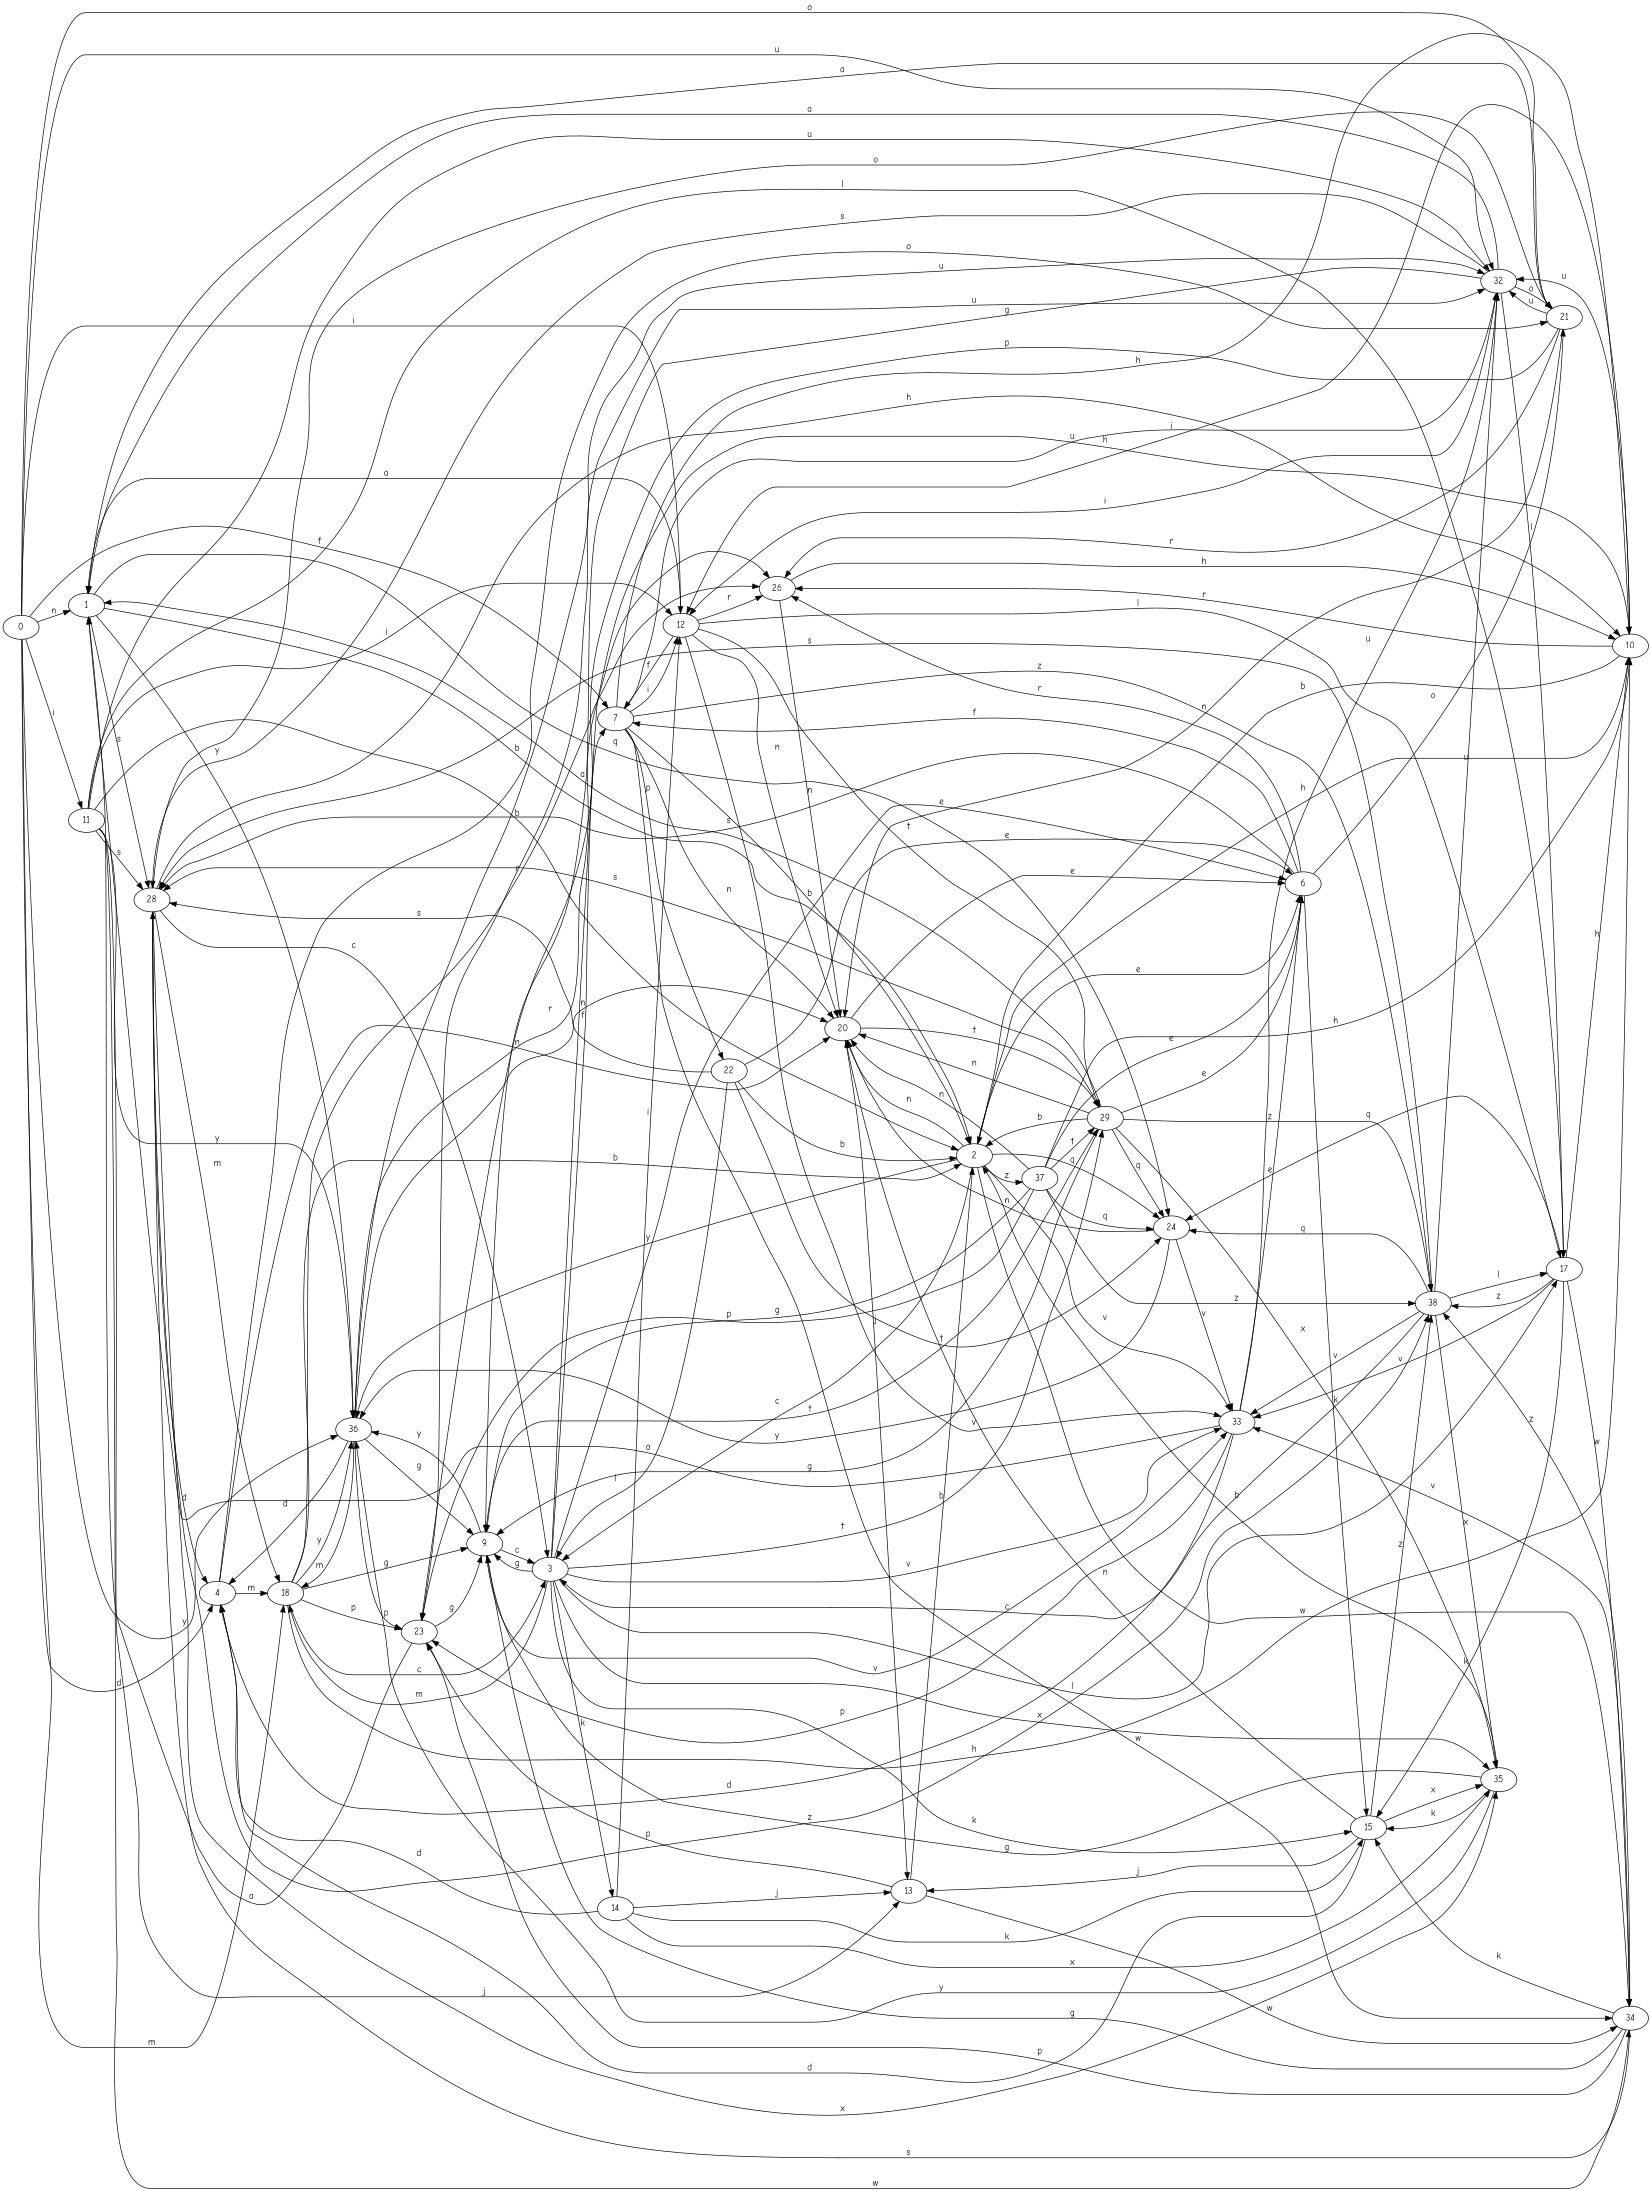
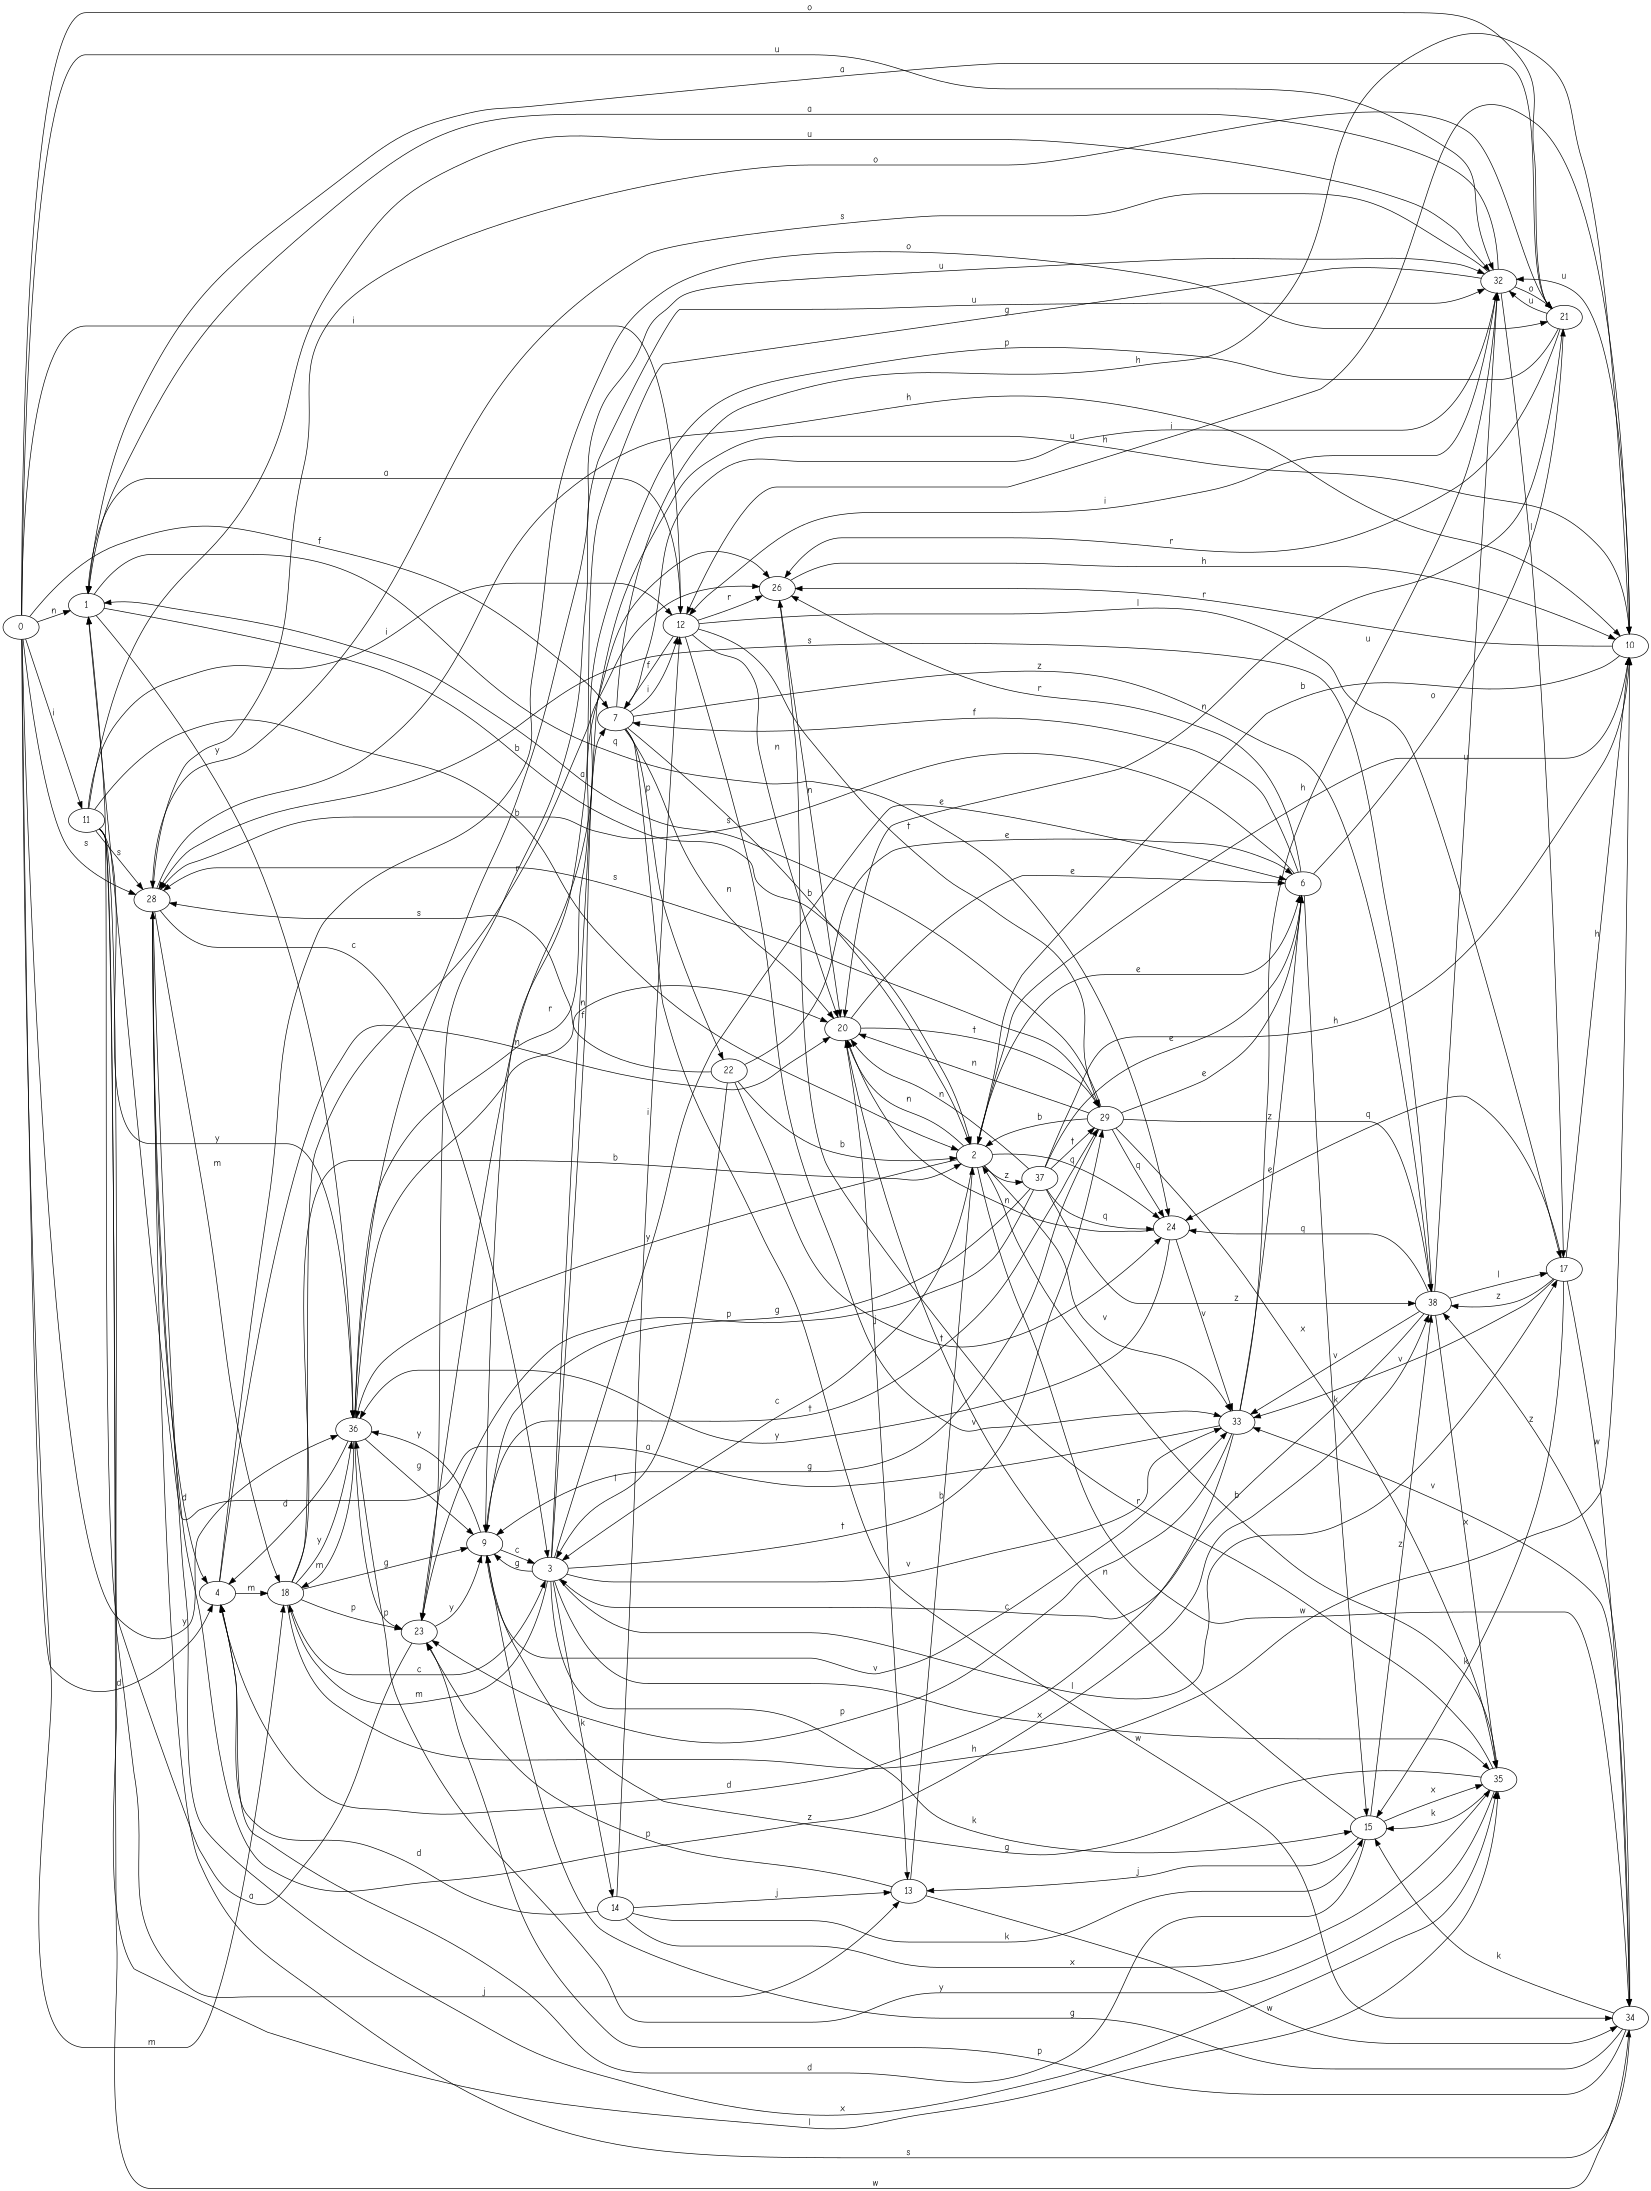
edge "11" -> "17": now "11" -> "35"
edge "1" -> "28": now "0" -> "28"
edge "35" -> "26": added, label "r"
edge "23" -> "9": label "g" -> "y"
